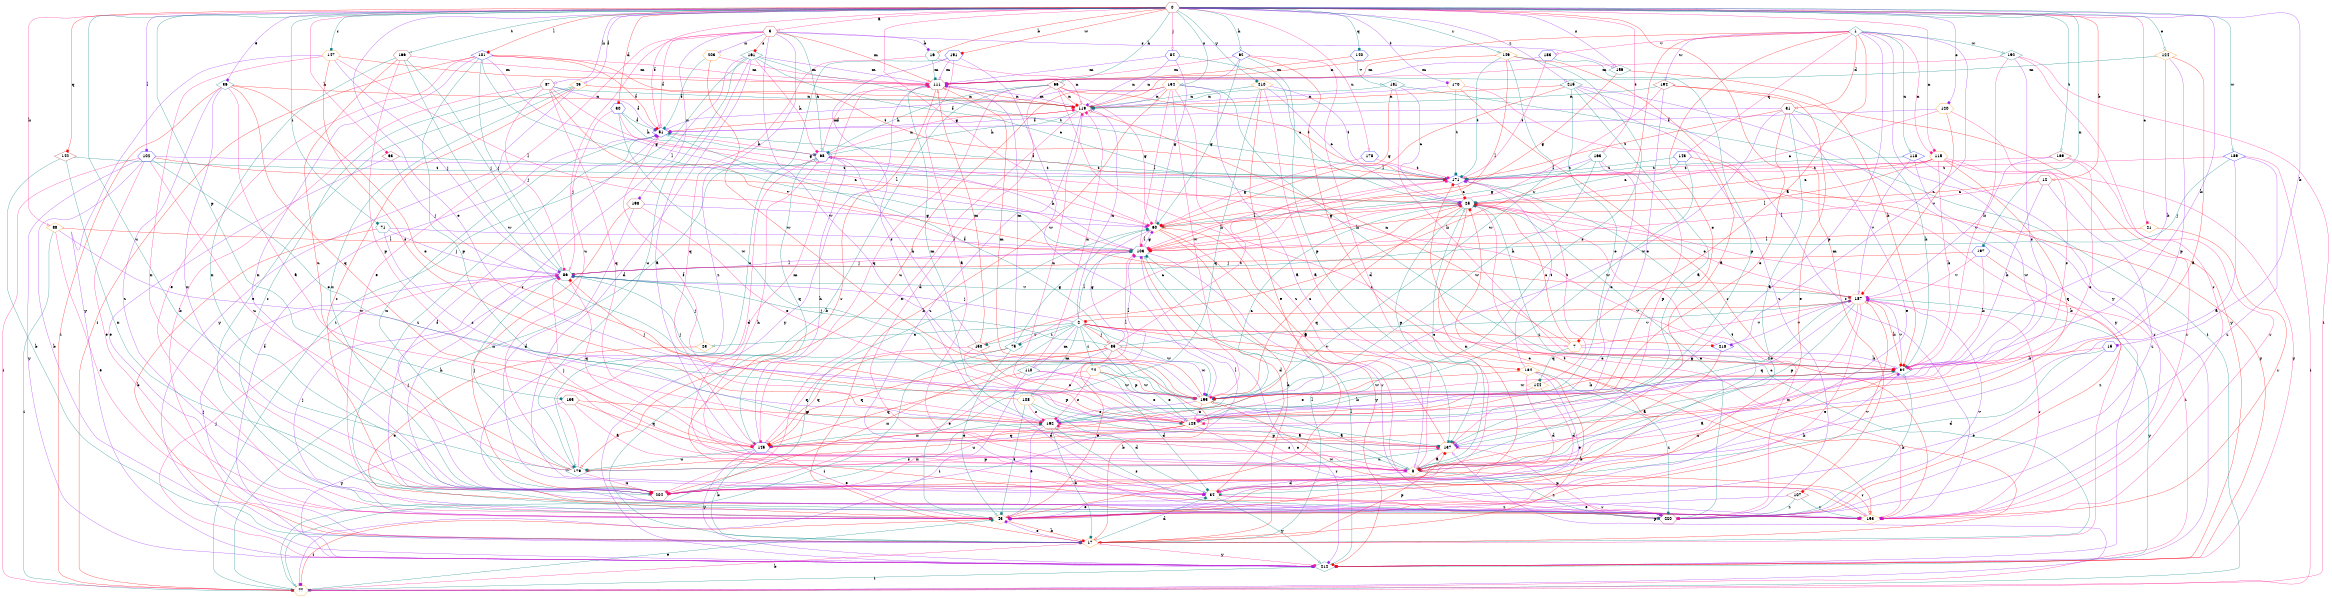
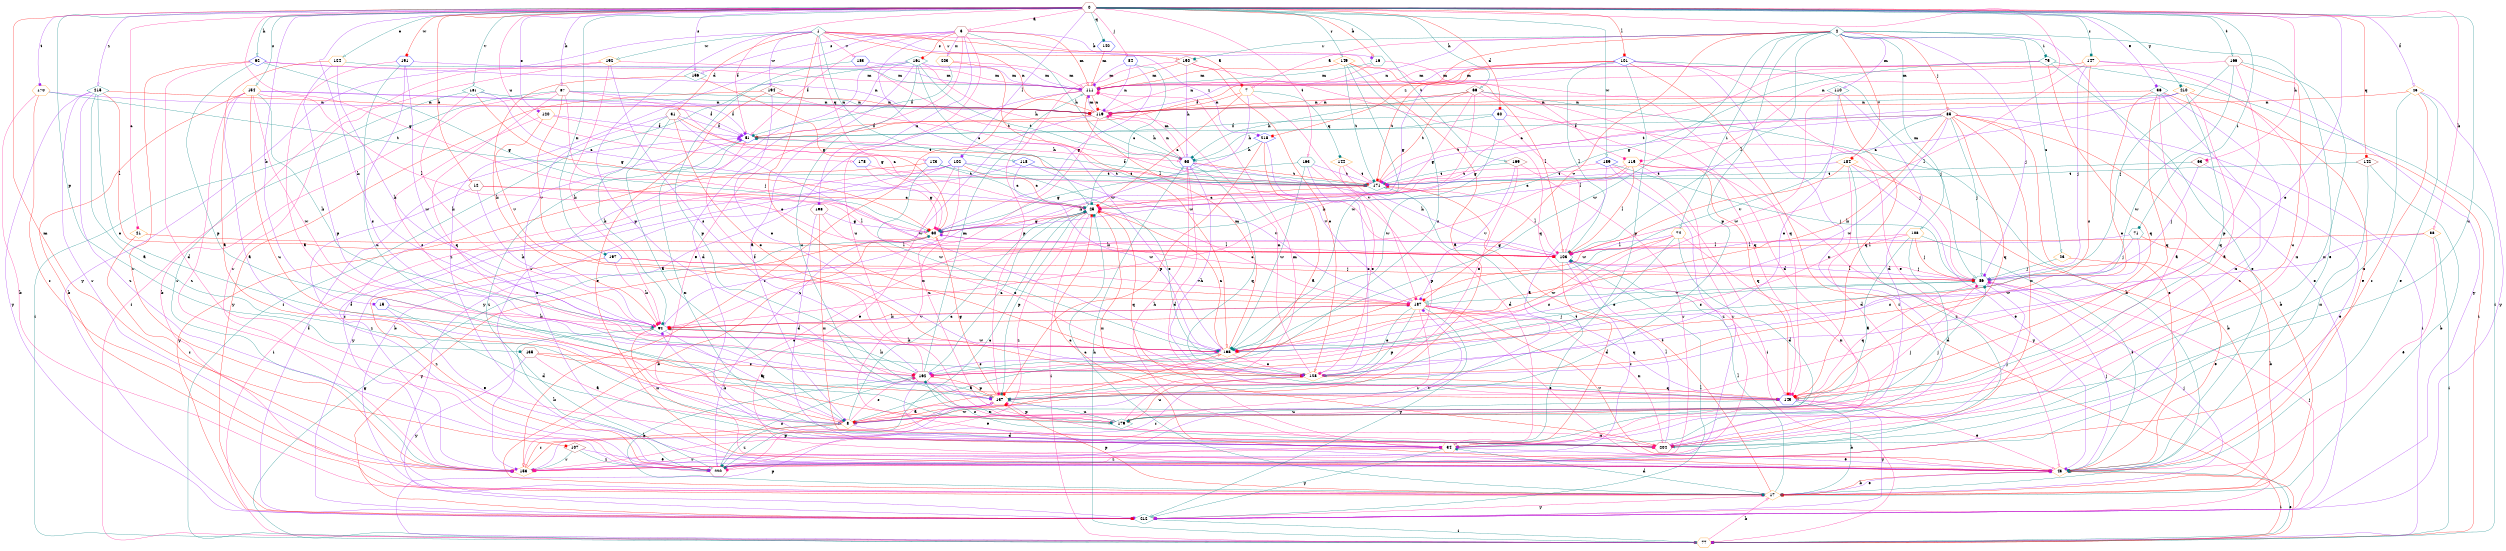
node "192": color teal -> darkorange
node "124": shape diamond -> hexagon
edge "140" -> "181": now "0" -> "181"
edge "194" -> "119": color teal -> red
edge "169" -> "171": color deeppink -> teal
node "171": color blue -> teal
edge "218" -> "68": color deeppink -> teal
edge "218" -> "137": added, label "p"
edge "187" -> "2": reversed
edge "85" -> "94": label "g" -> "k"
